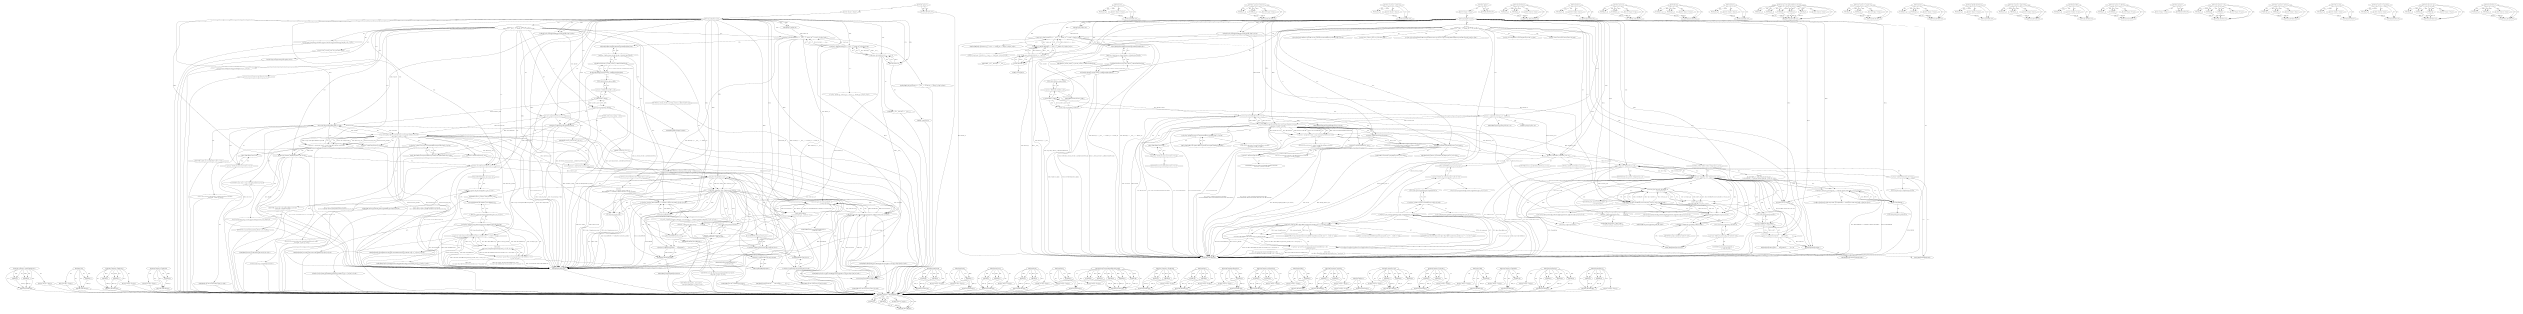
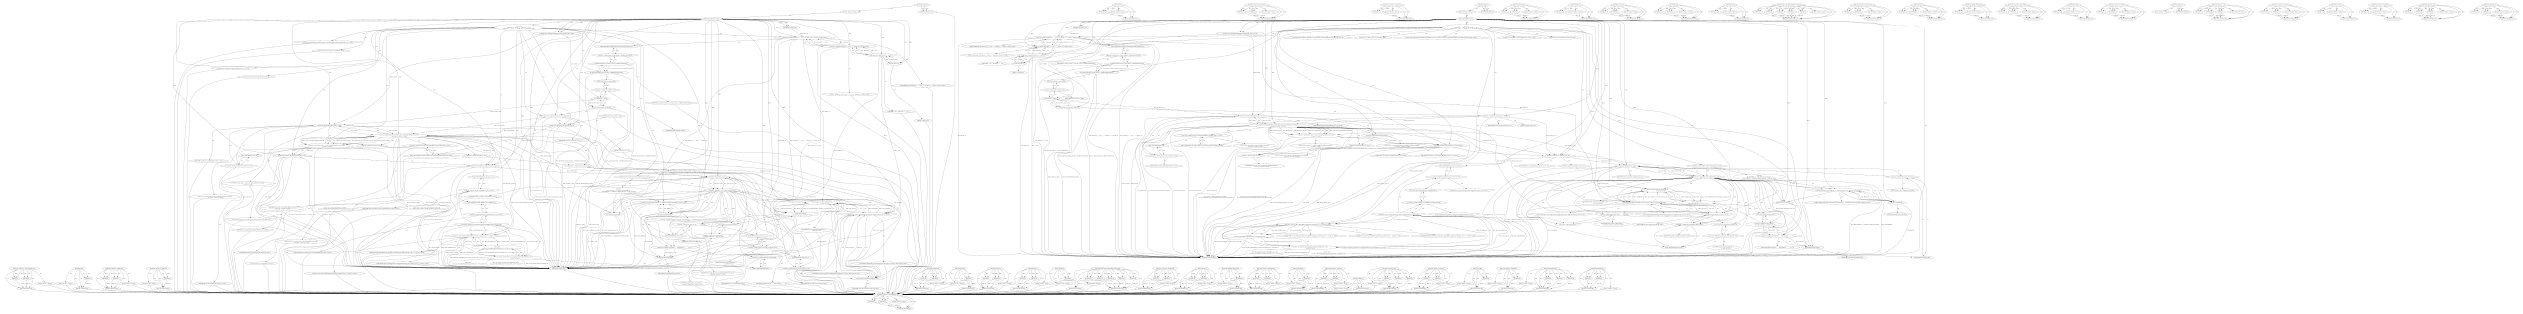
node "<(LOCAL,bool read_only_flag: bool)<SUB>9</SUB>>": removed
